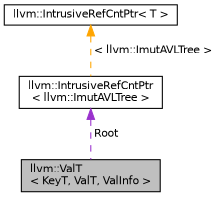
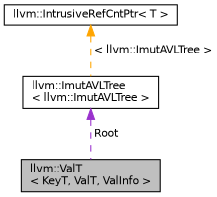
node "llvm::IntrusiveRefCntPtr < llvm::ImutAVLTree >": label "llvm::IntrusiveRefCntPtr < llvm::ImutAVLTree >" -> "llvm::ImutAVLTree < llvm::ImutAVLTree >"
